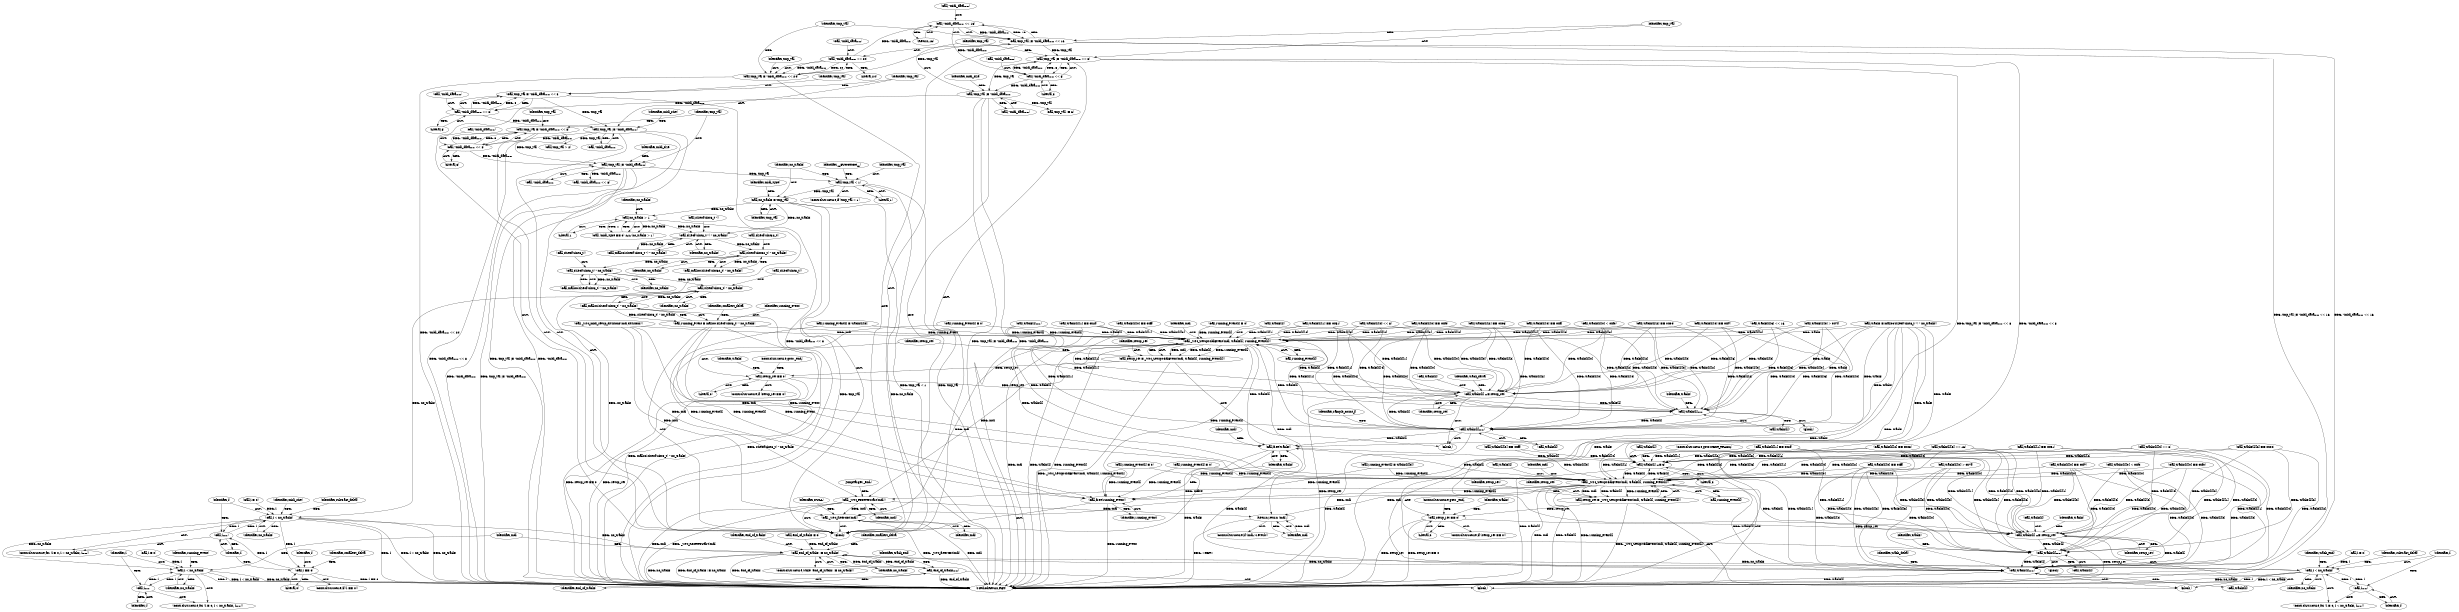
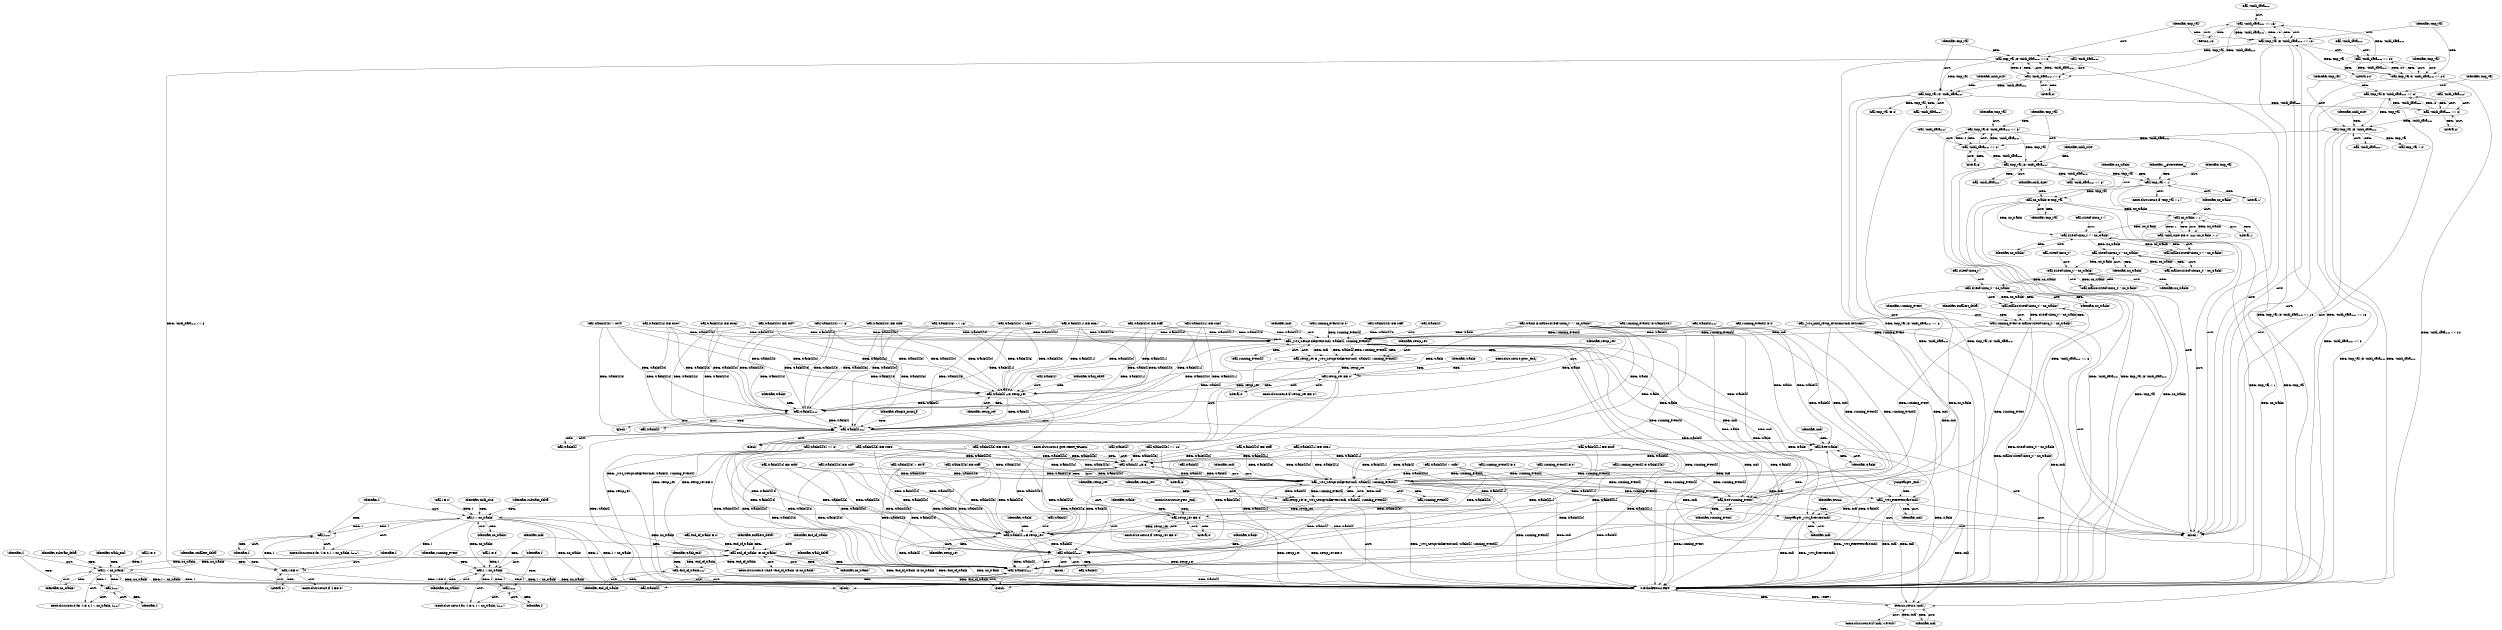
node "(Call,sizeof(uint32_t))": removed
node "(Call,_WM_freeMDI(mdi))": label "(Call,_WM_freeMDI(mdi))" -> "(JumpTarget,_WM_freeMDI(mdi))"
edge "(Call,_WM_midi_setup_divisions(mdi,divisions))" -> "(Return,return (mdi);)": added, label "DDG: mdi"
edge "(MethodReturn,RET)" -> "(Return,return (mdi);)": added, label "CFG:"
